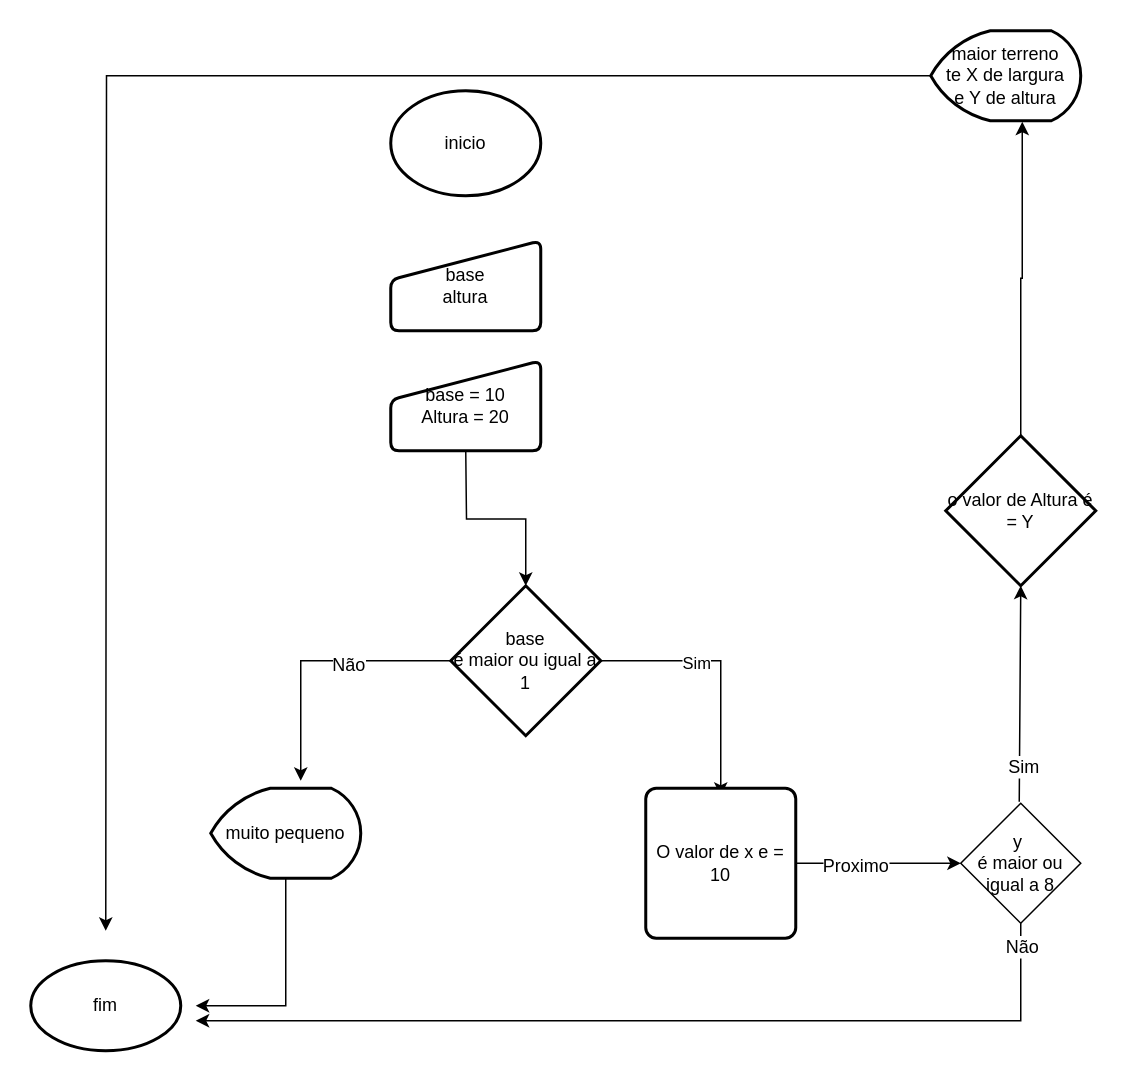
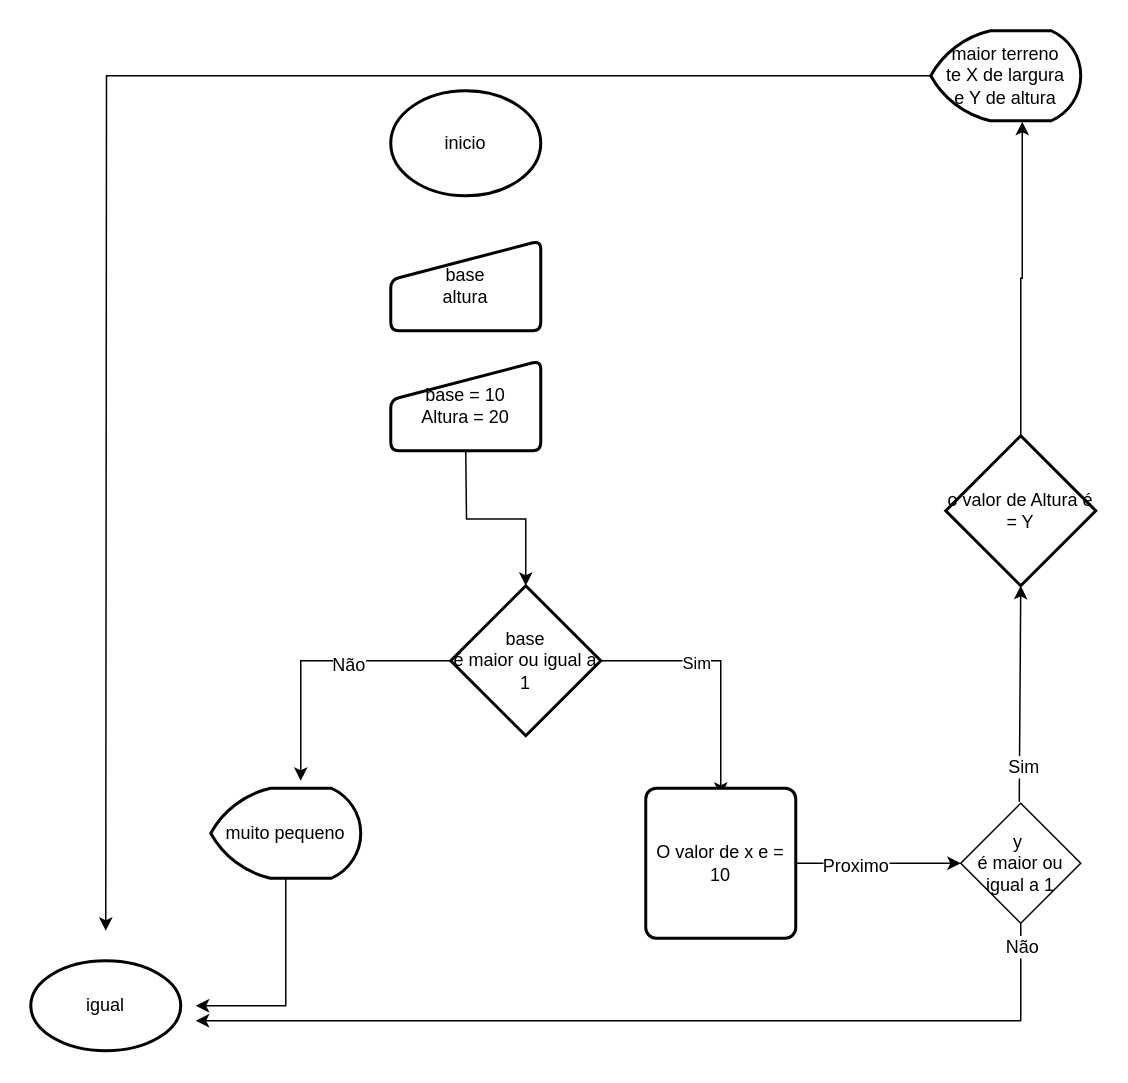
node "y é maior ou igual a 8": label "y é maior ou igual a 8" -> "y é maior ou igual a 1"
node "fim": label "fim" -> "igual"
